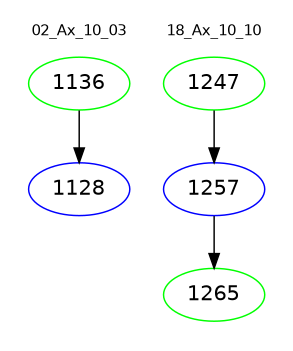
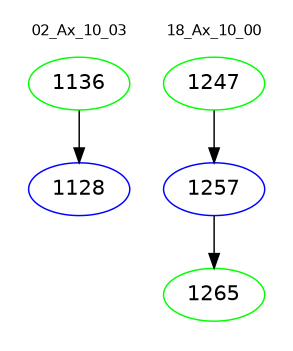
cluster "18_Ax_10_10": label "18_Ax_10_10" -> "18_Ax_10_00"
